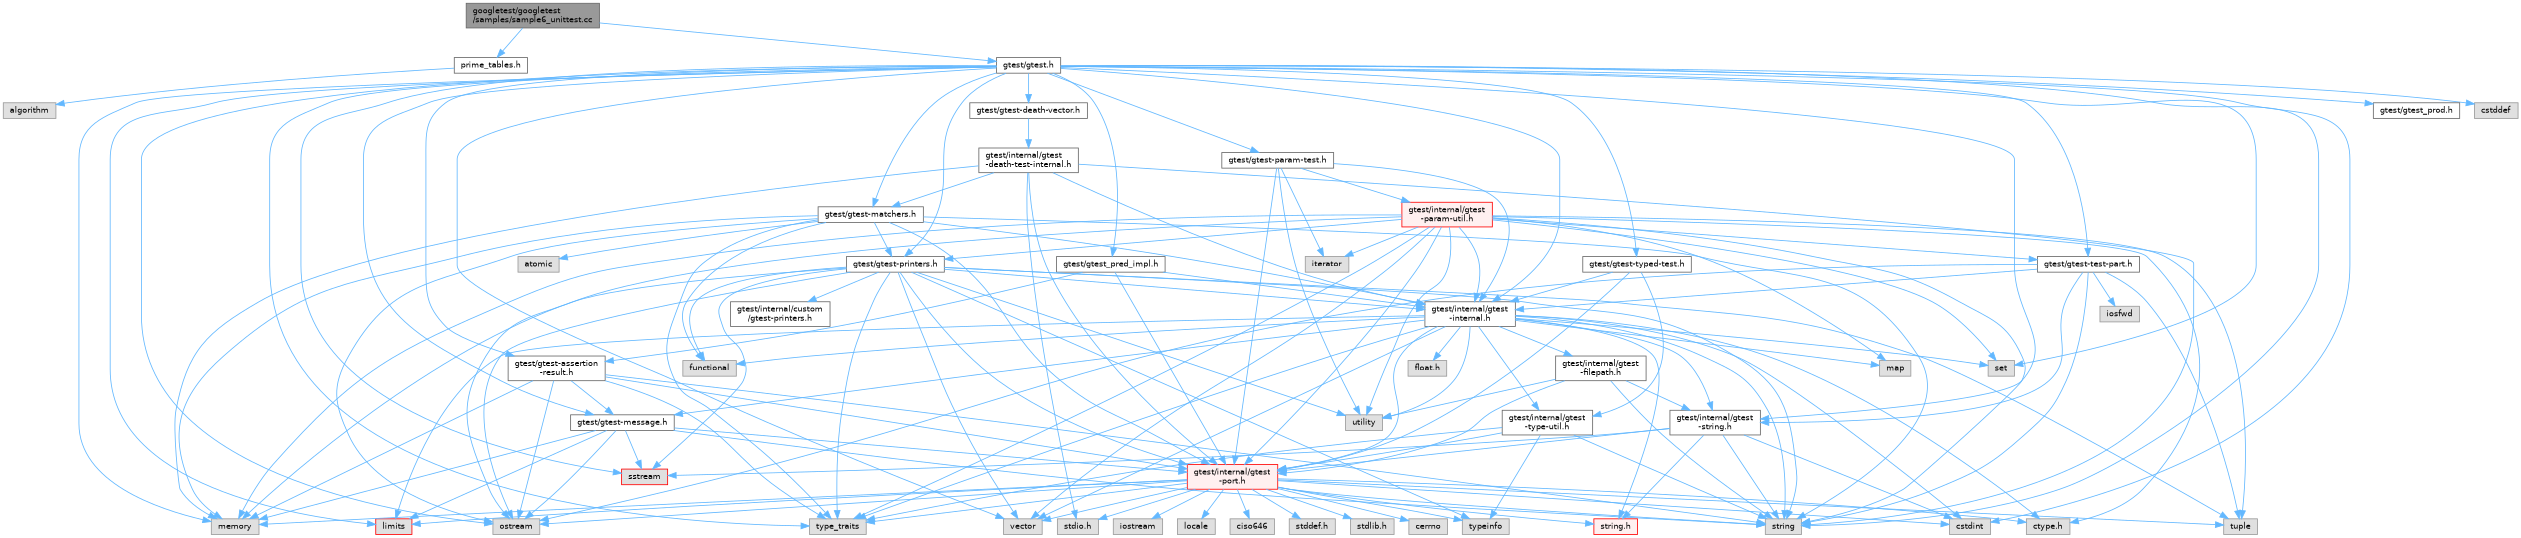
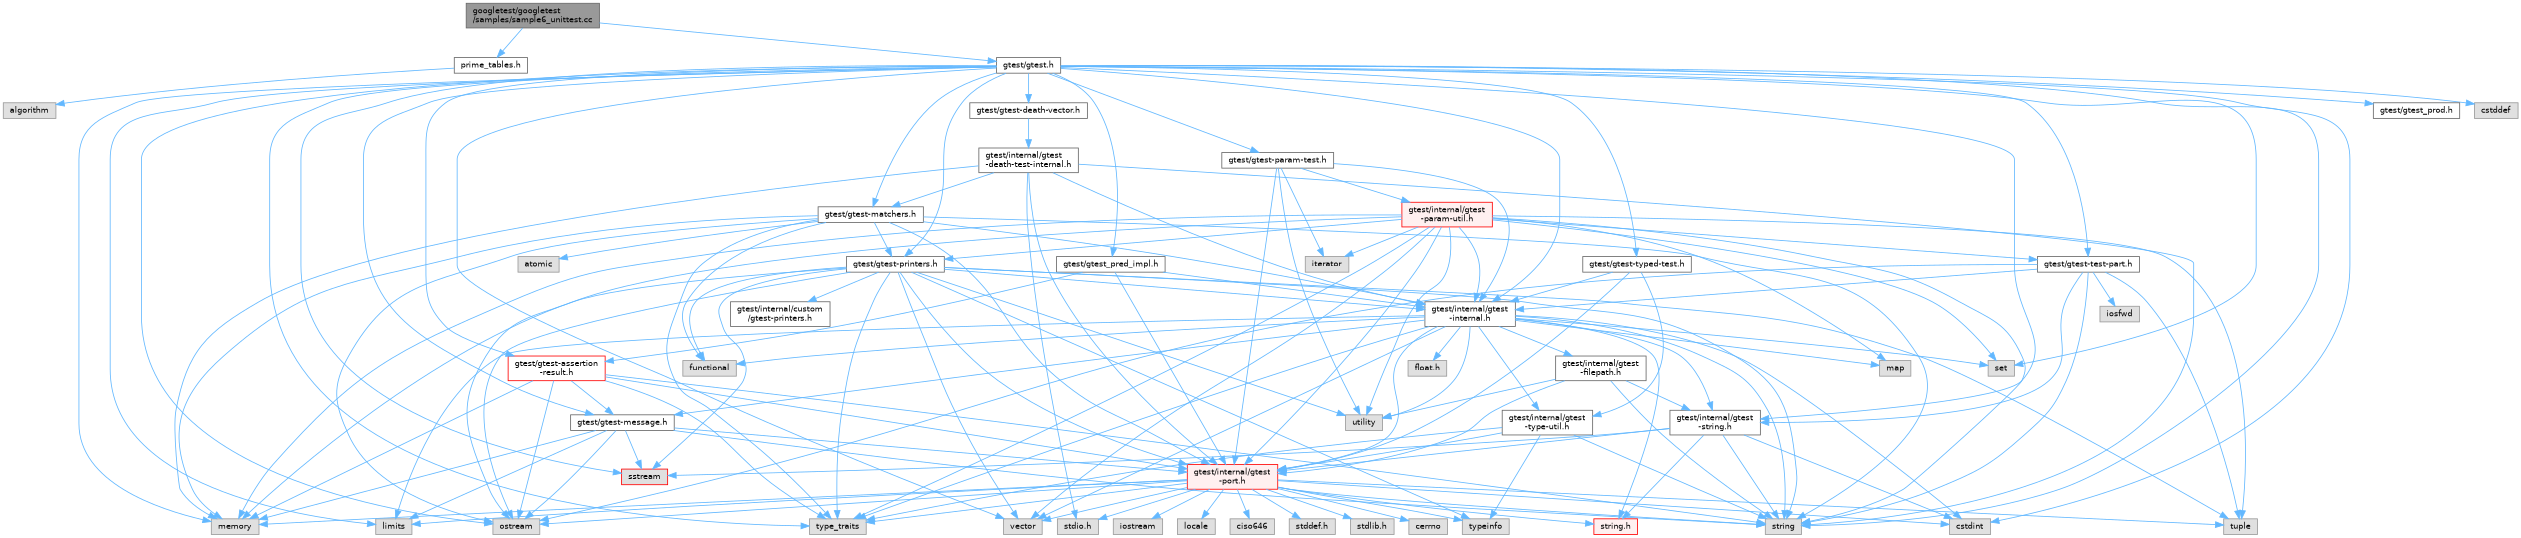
node "gtest/gtest-assertion -result.h": color grey40 -> red
node "limits": color red -> grey60
node "ctype.h": removed
